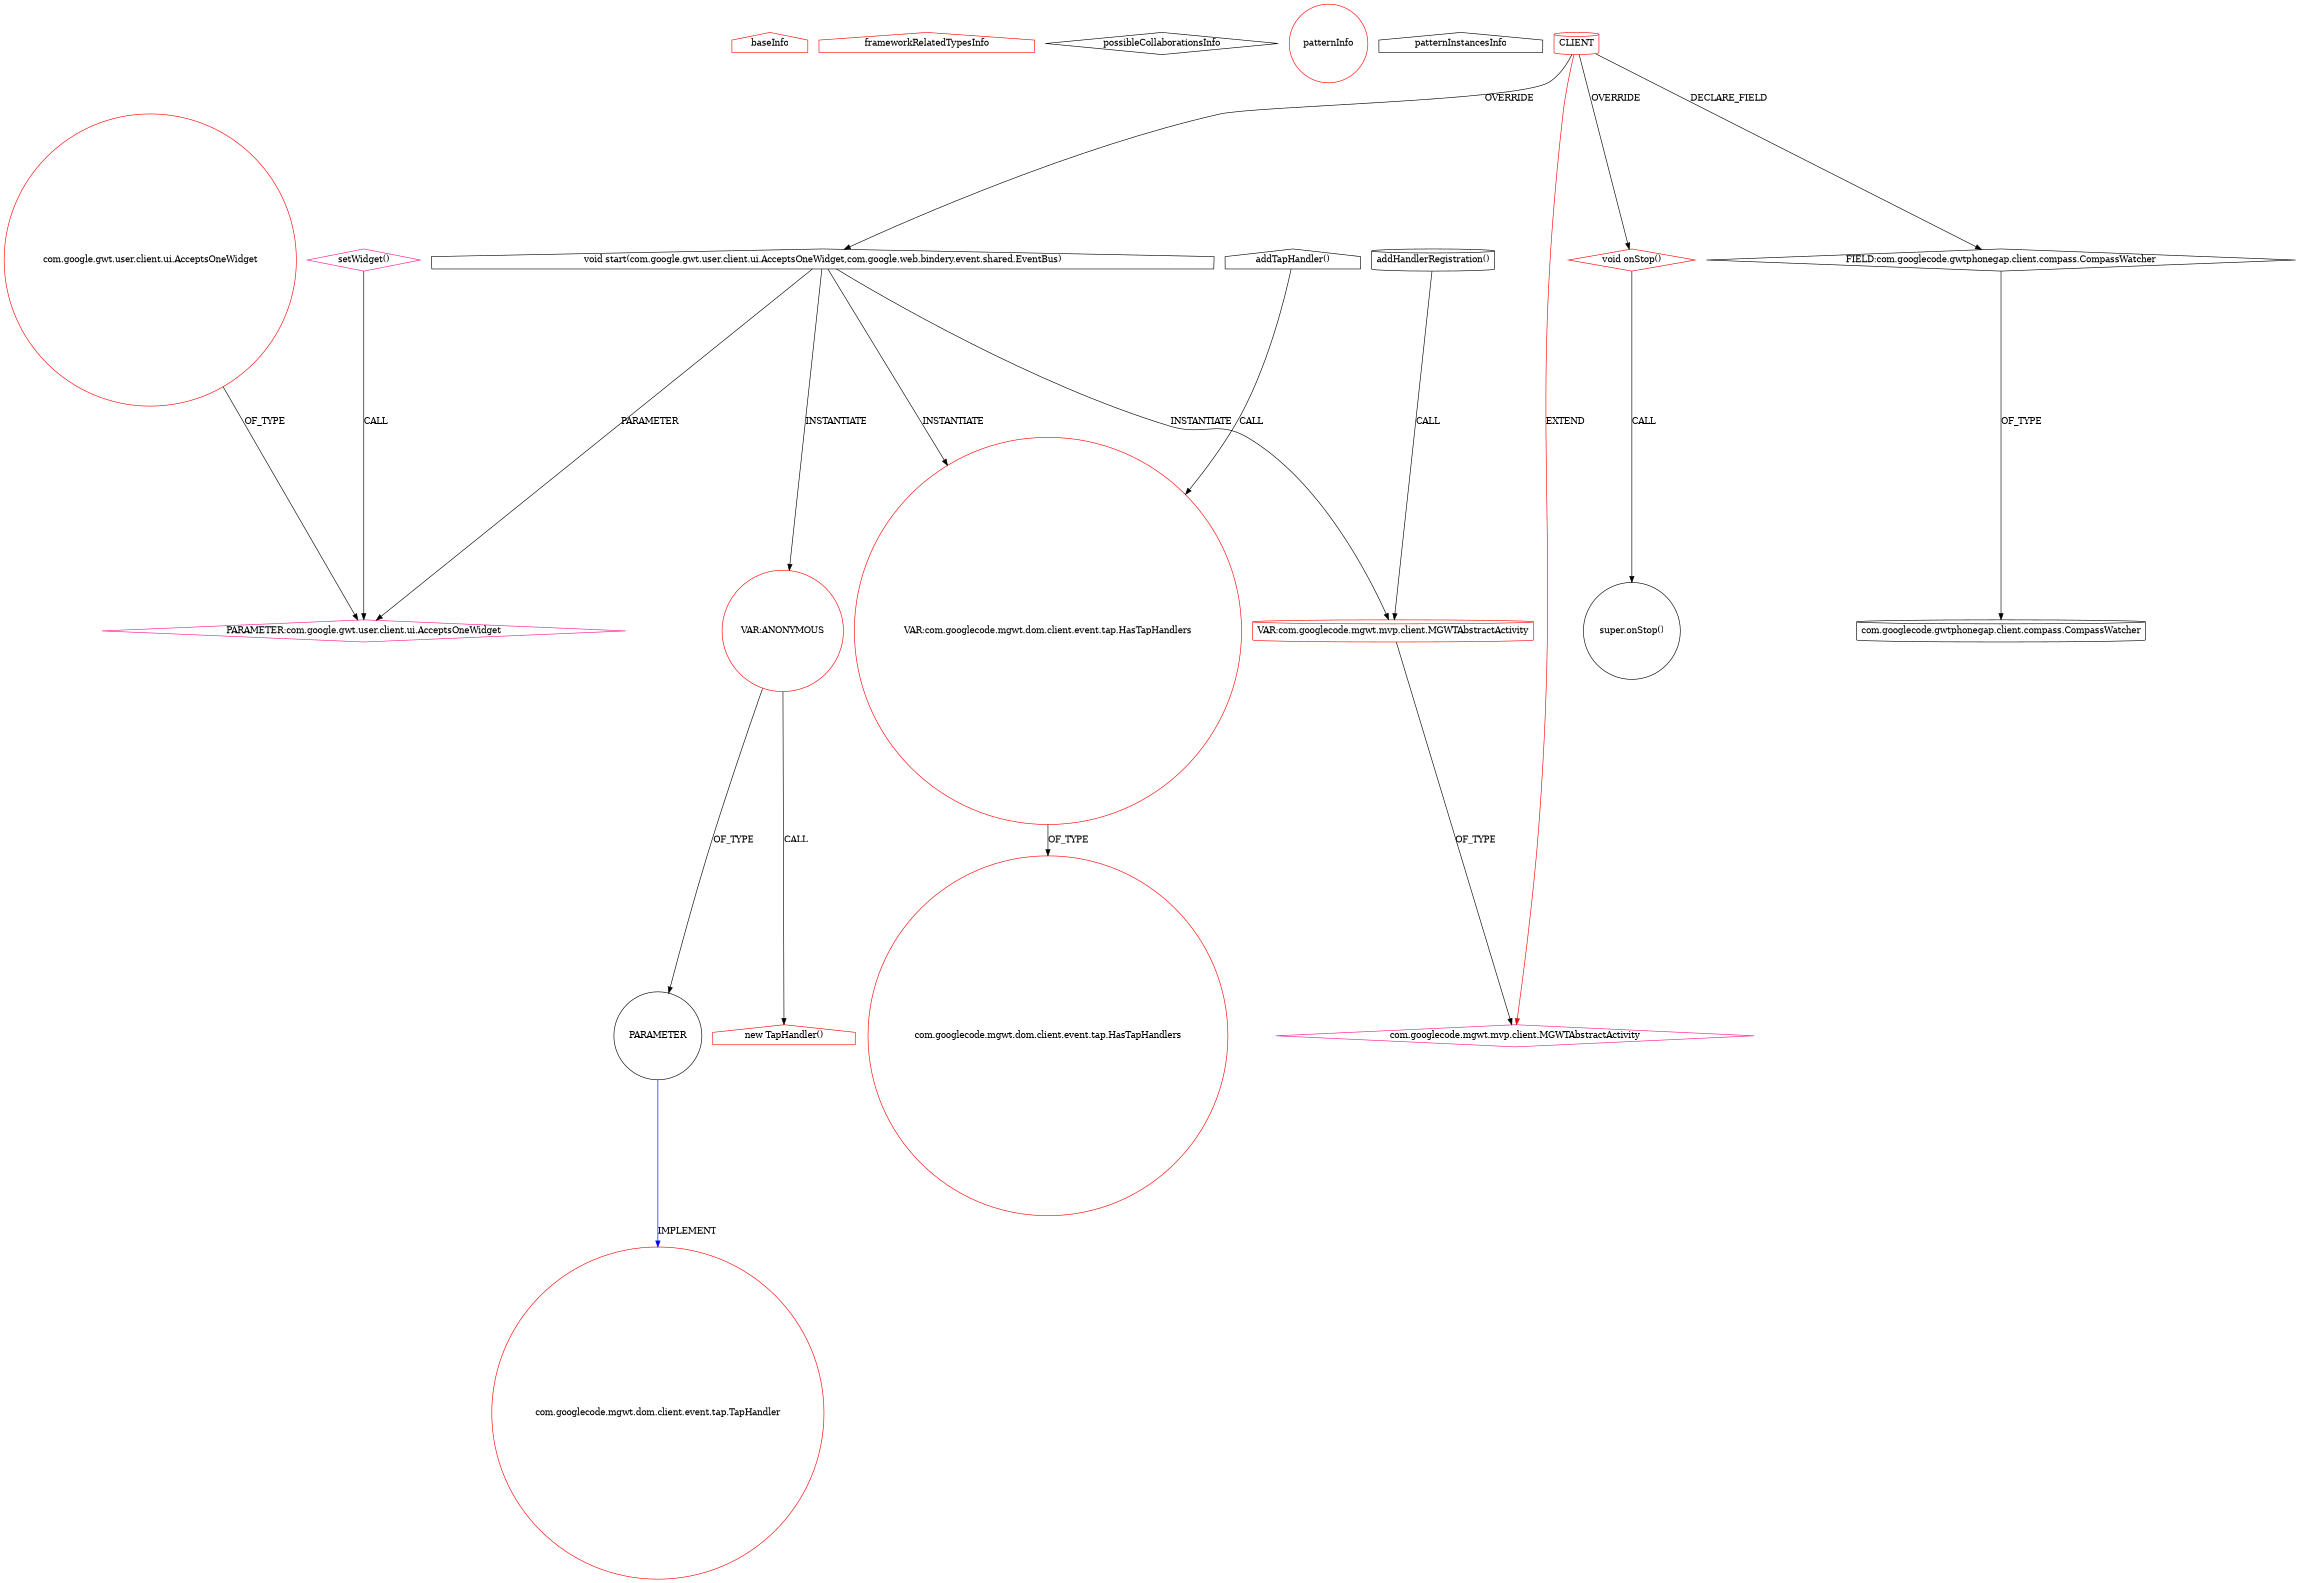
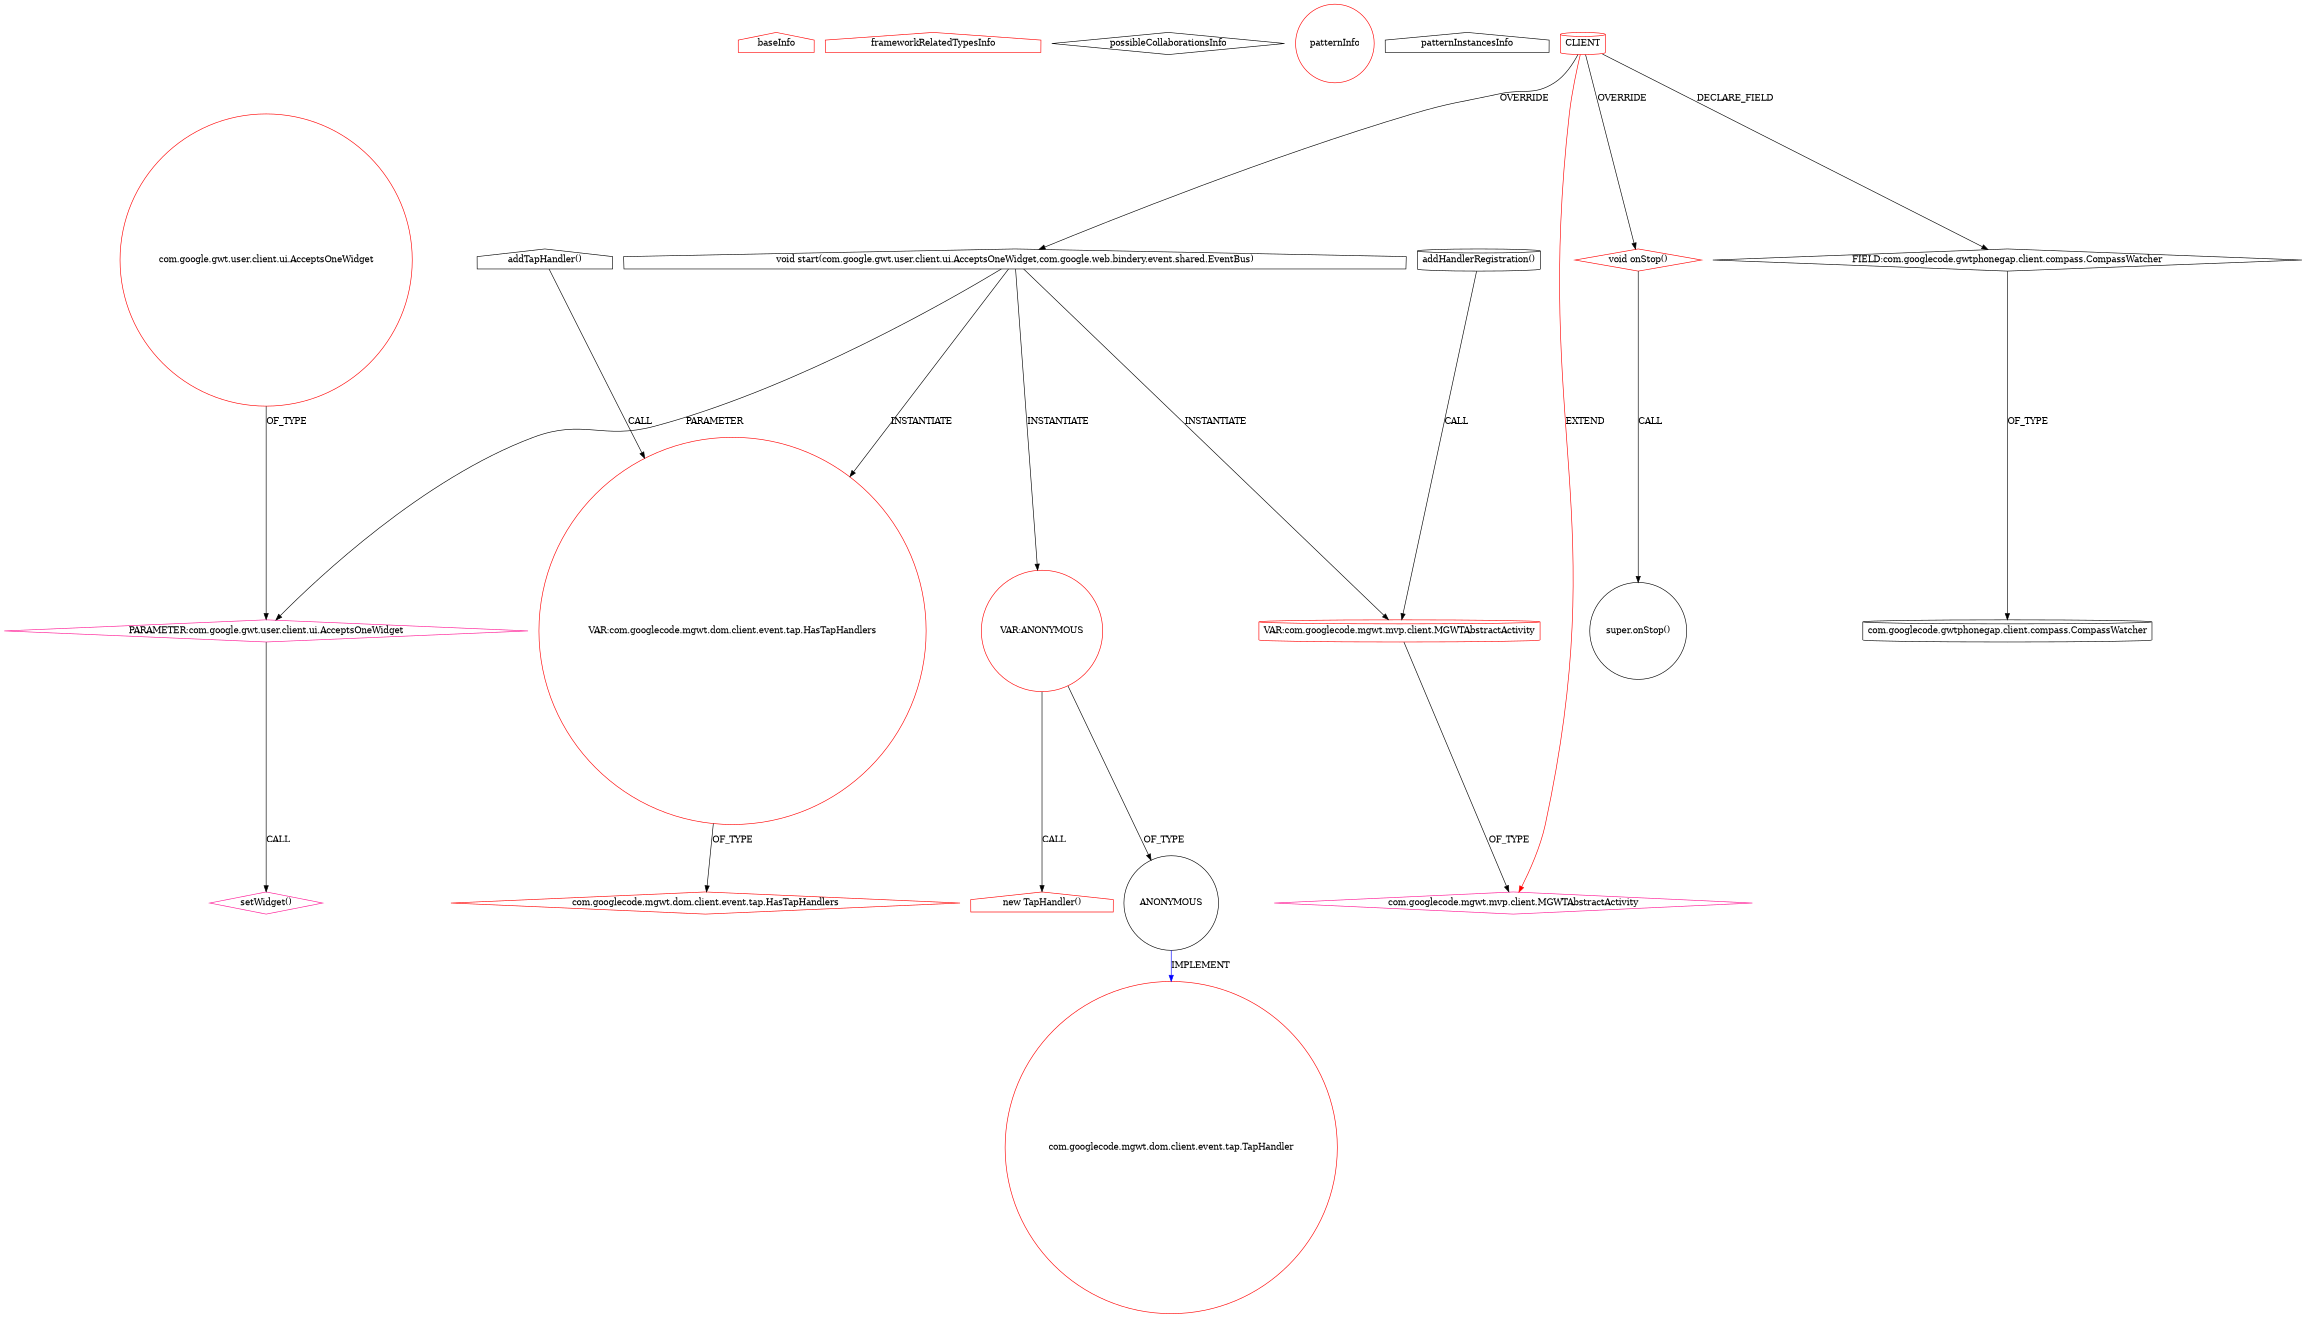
edge "setWidget()" -> "PARAMETER:com.google.gwt.user.client.ui.AcceptsOneWidget": reversed
node "PARAMETER": label "PARAMETER" -> "ANONYMOUS"
node "com.googlecode.mgwt.dom.client.event.tap.HasTapHandlers": shape circle -> diamond
